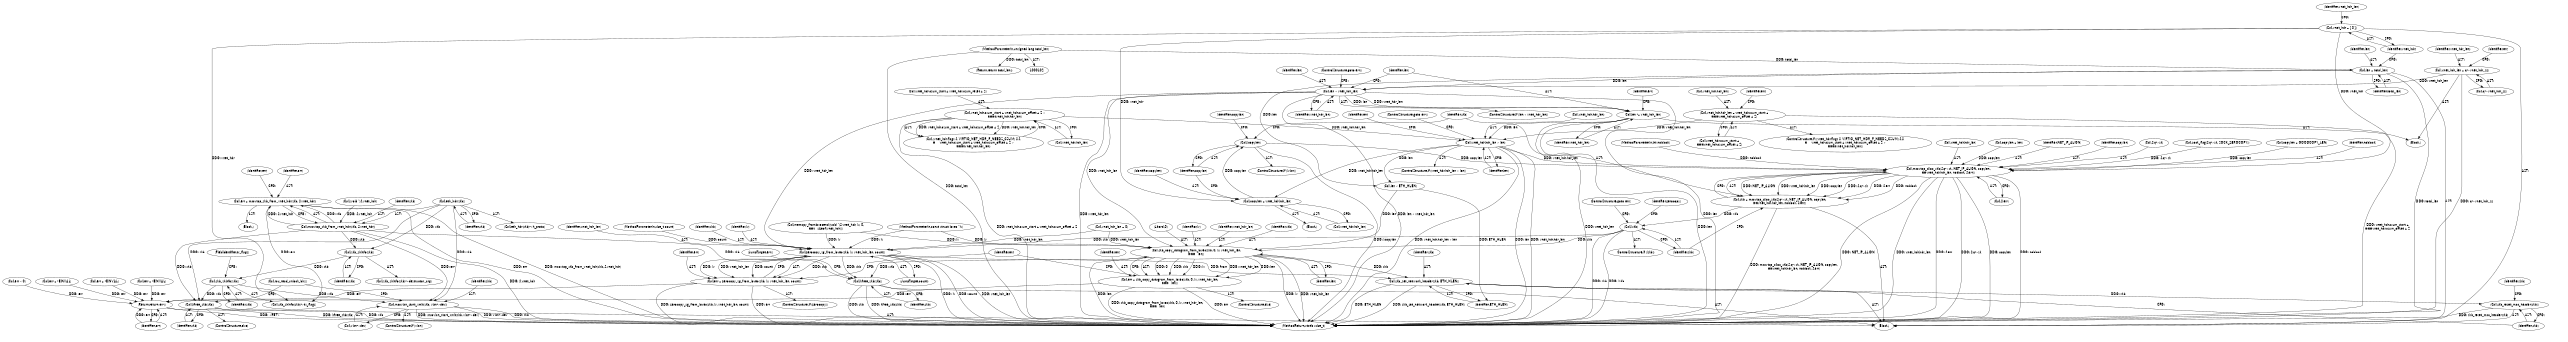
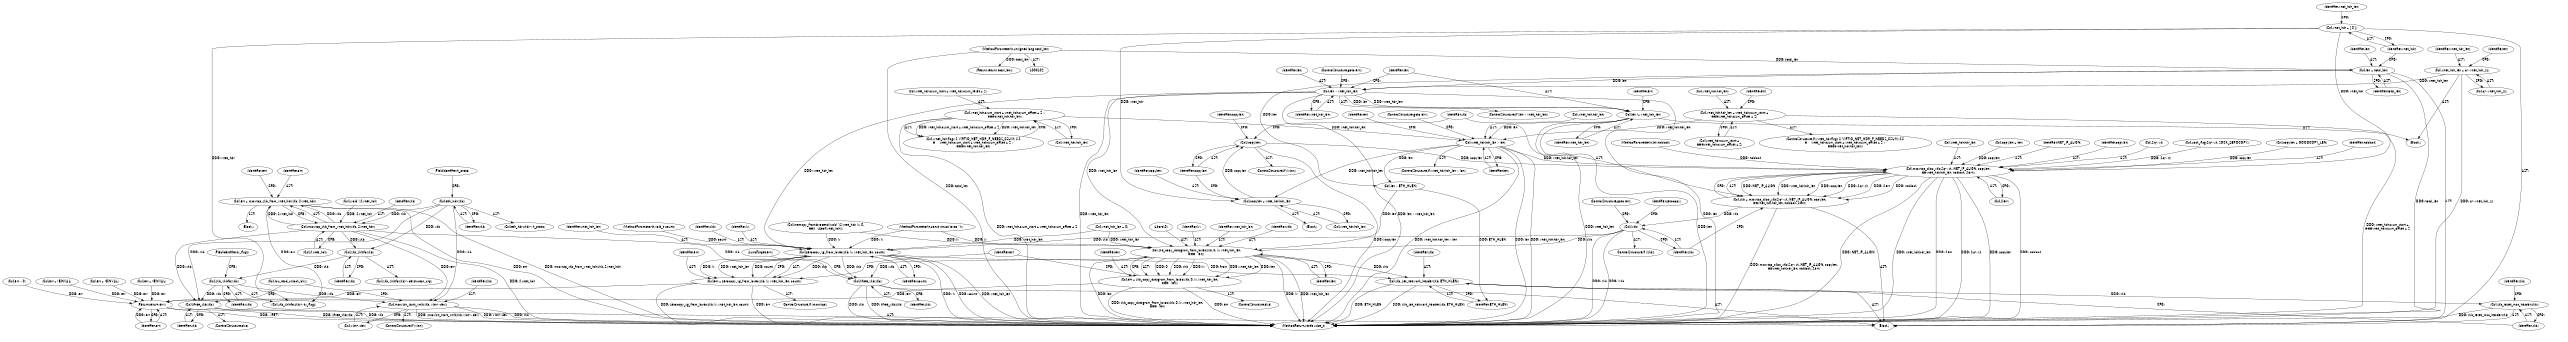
node "(FieldIdentifier,h_proto)": added
edge "(Call,eth_hdr(skb))" -> "(Call,macvtap_skb_from_vnet_hdr(skb, &vnet_hdr))": label "AST: " -> "DDG: skb"
node "(MethodParameterIn,size_t count)": label "(MethodParameterIn,size_t count)" -> "(MethodParameterIn,void_t count)"
node "(Call,&vnet_hdr)": added
node "(JumpTarget,count)": label "(JumpTarget,count)" -> "(Identifier,count)"
node "(ControlStructure,if (zerocopy))": label "(ControlStructure,if (zerocopy))" -> "(ControlStructure,if (macvtap))"
